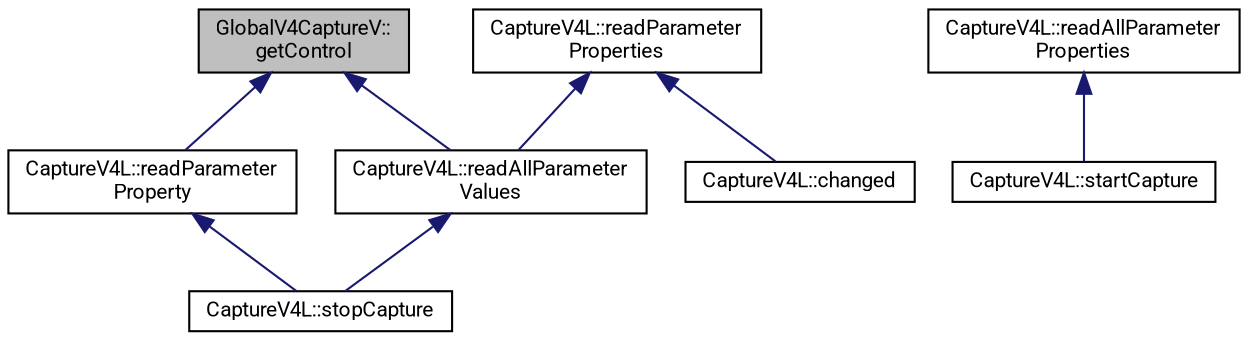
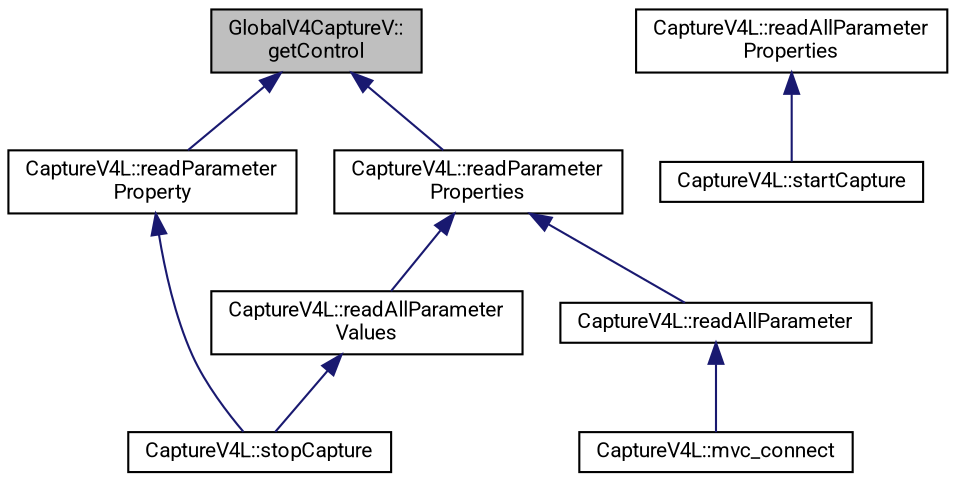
edge "CaptureV4L::readAllParameter Values" -> "GlobalV4CaptureV:: getControl": now "CaptureV4L::readParameter Properties" -> "GlobalV4CaptureV:: getControl"
node "CaptureV4L::changed": label "CaptureV4L::changed" -> "CaptureV4L::readAllParameter"
node "CaptureV4L::mvc_connect": added
